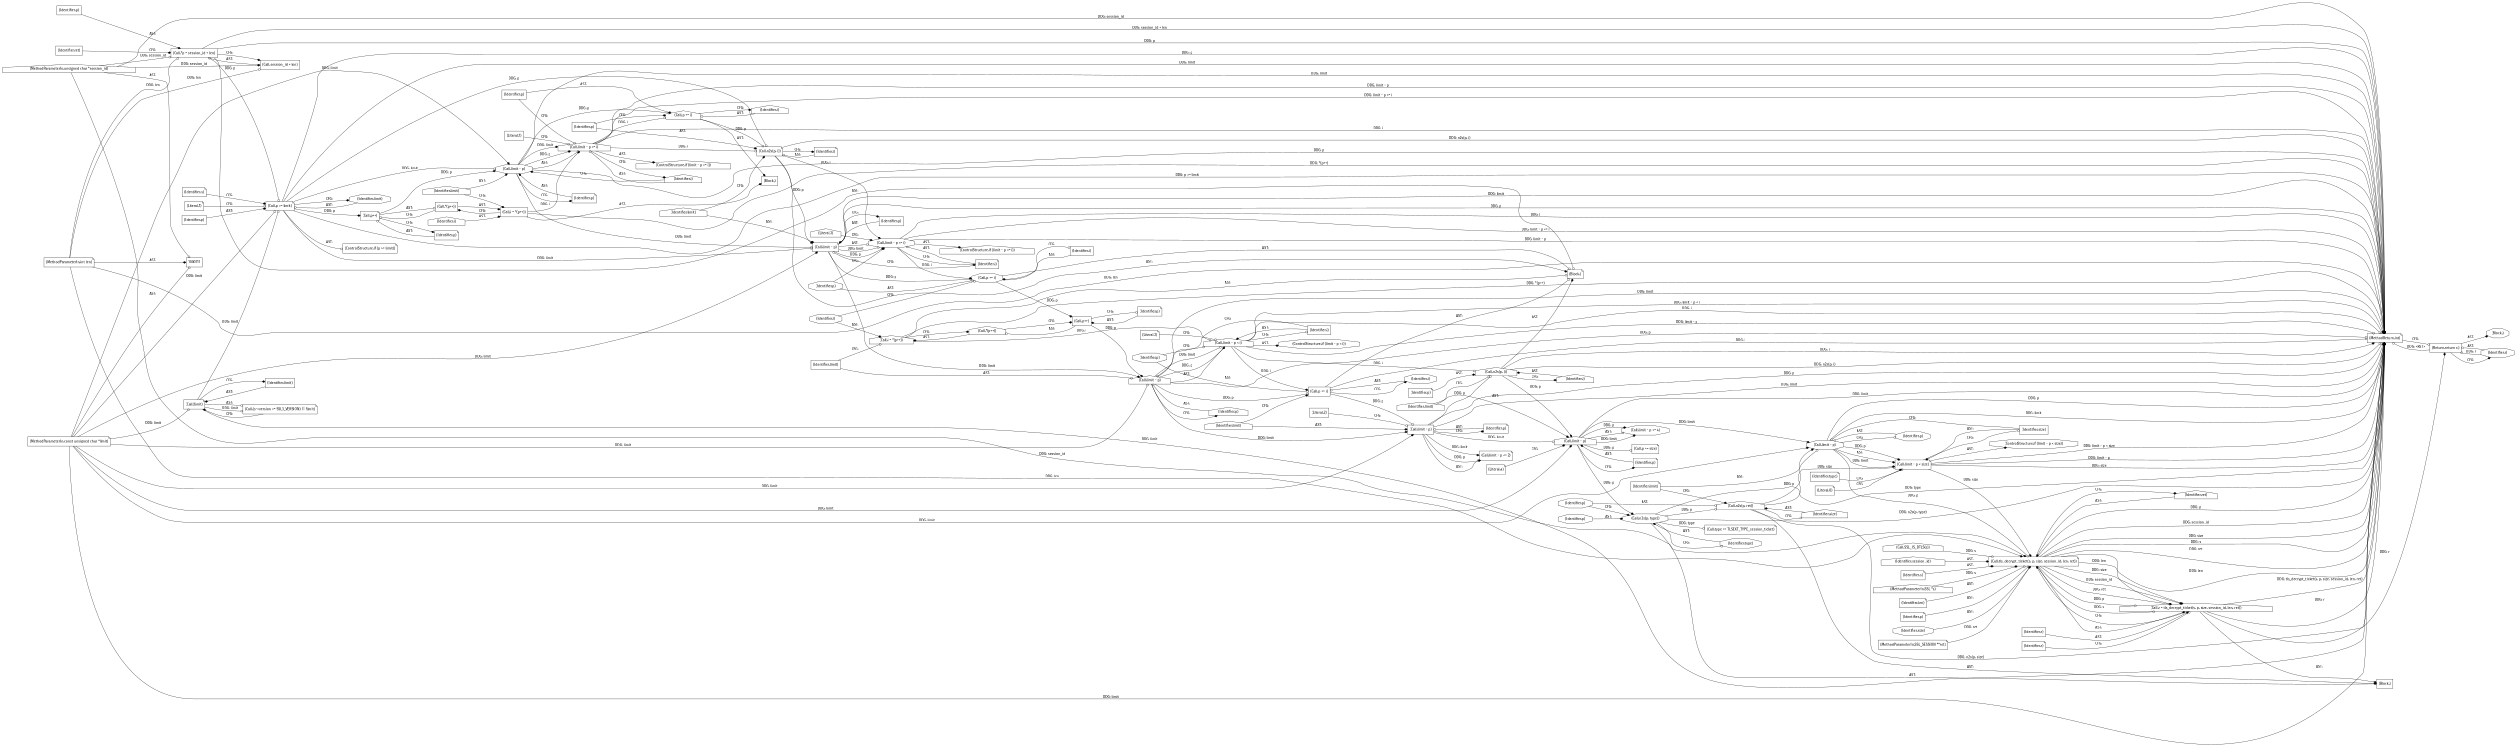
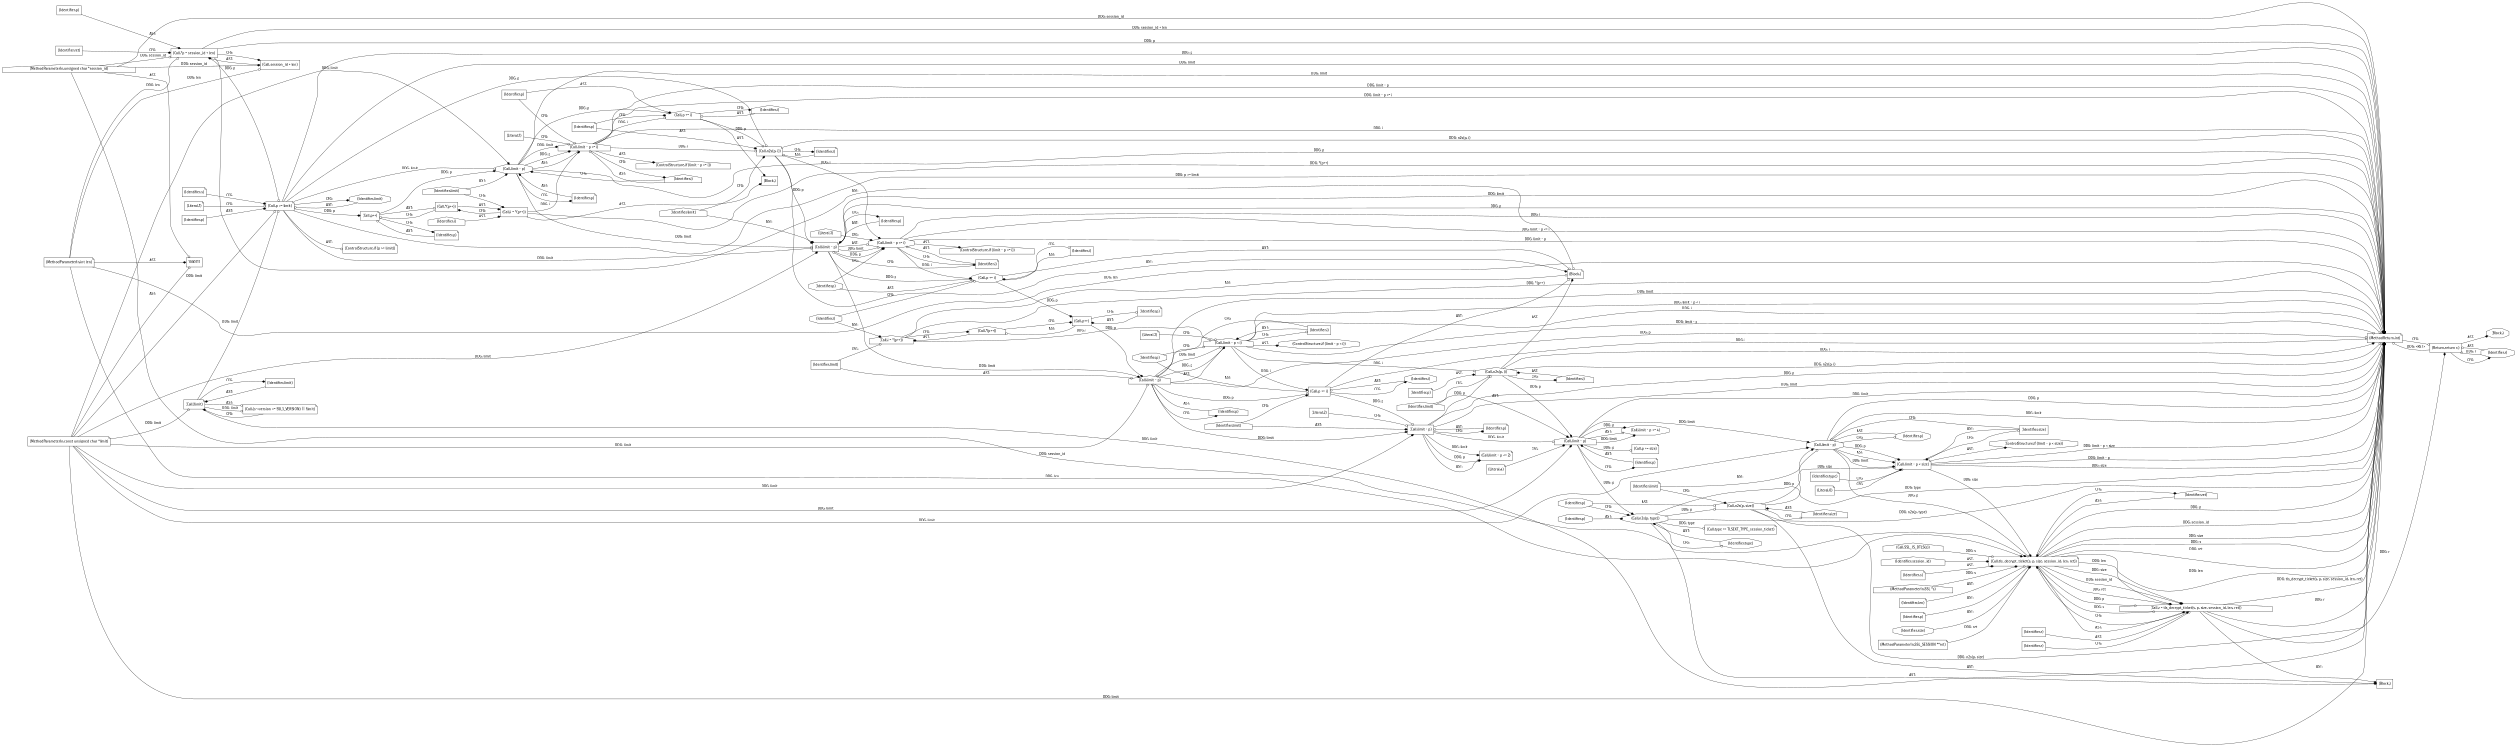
edge "(Call,session_id + len)" -> "(Call,*p = session_id + len)": arrowhead odot -> diamond
node "(Call,n2s(p, ret))": label "(Call,n2s(p, ret))" -> "(Call,n2s(p, size))"
